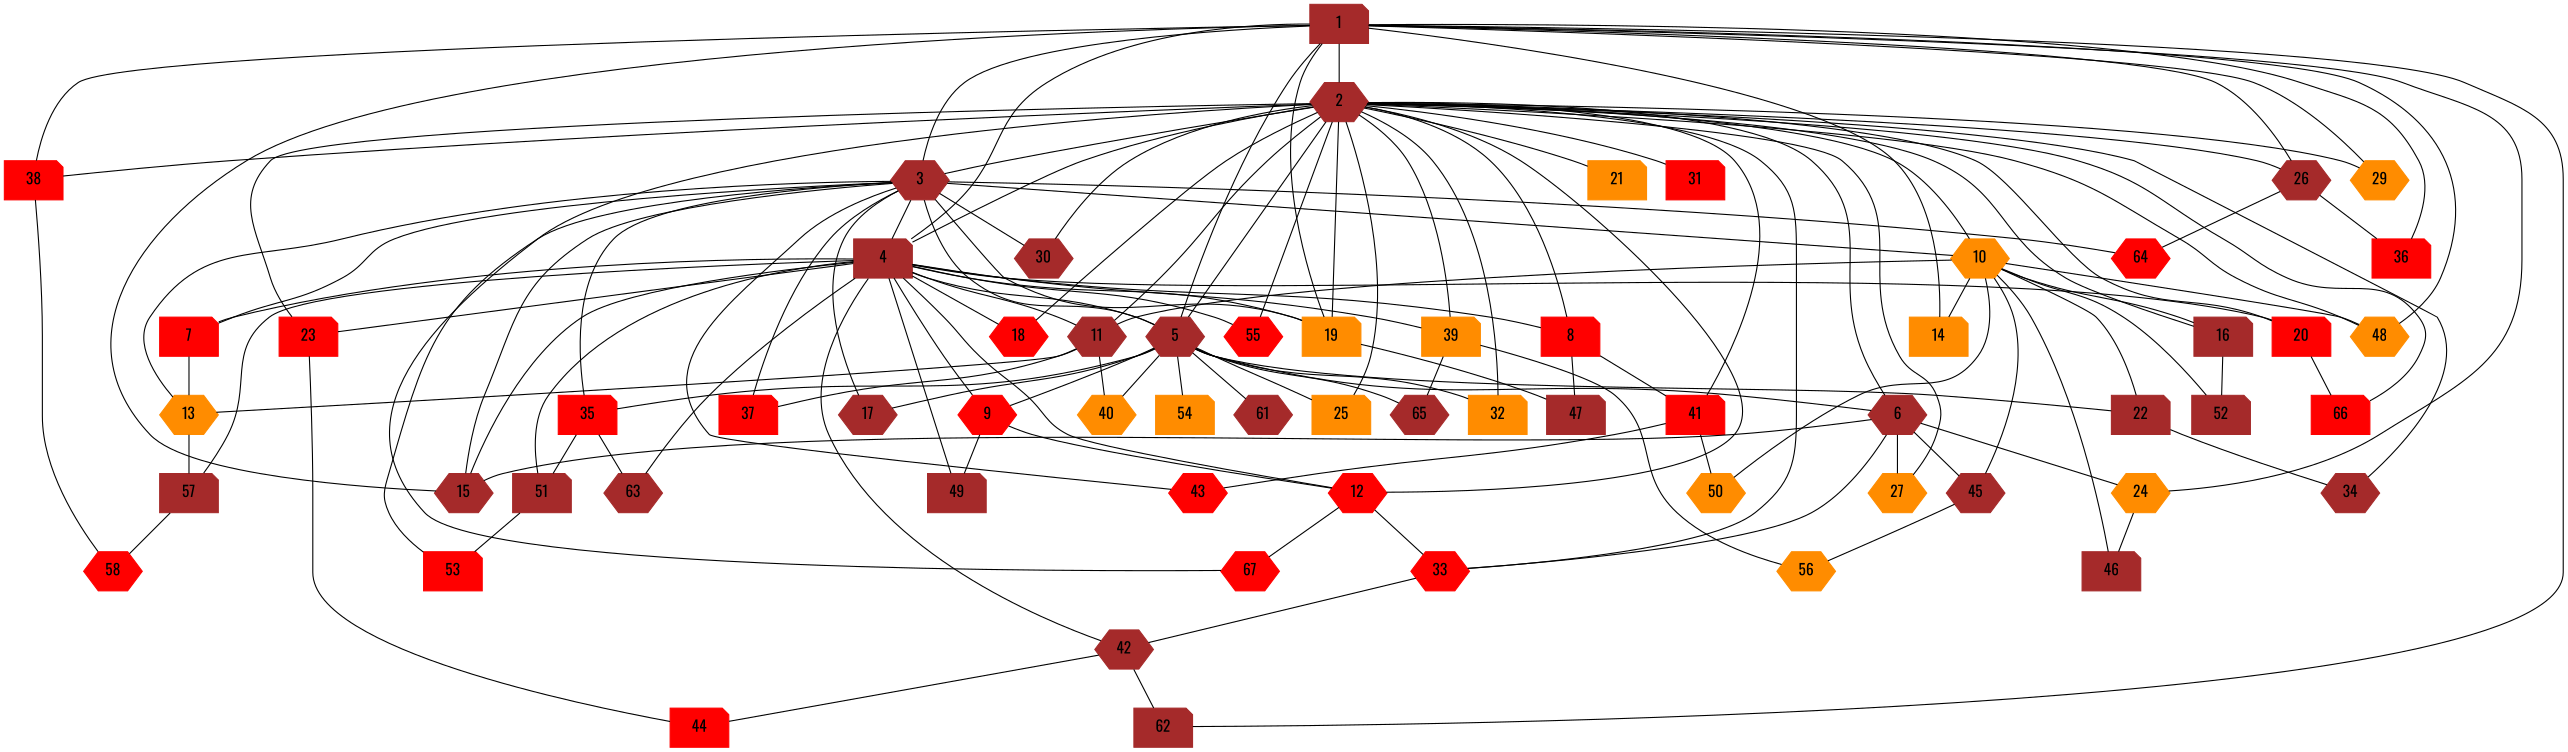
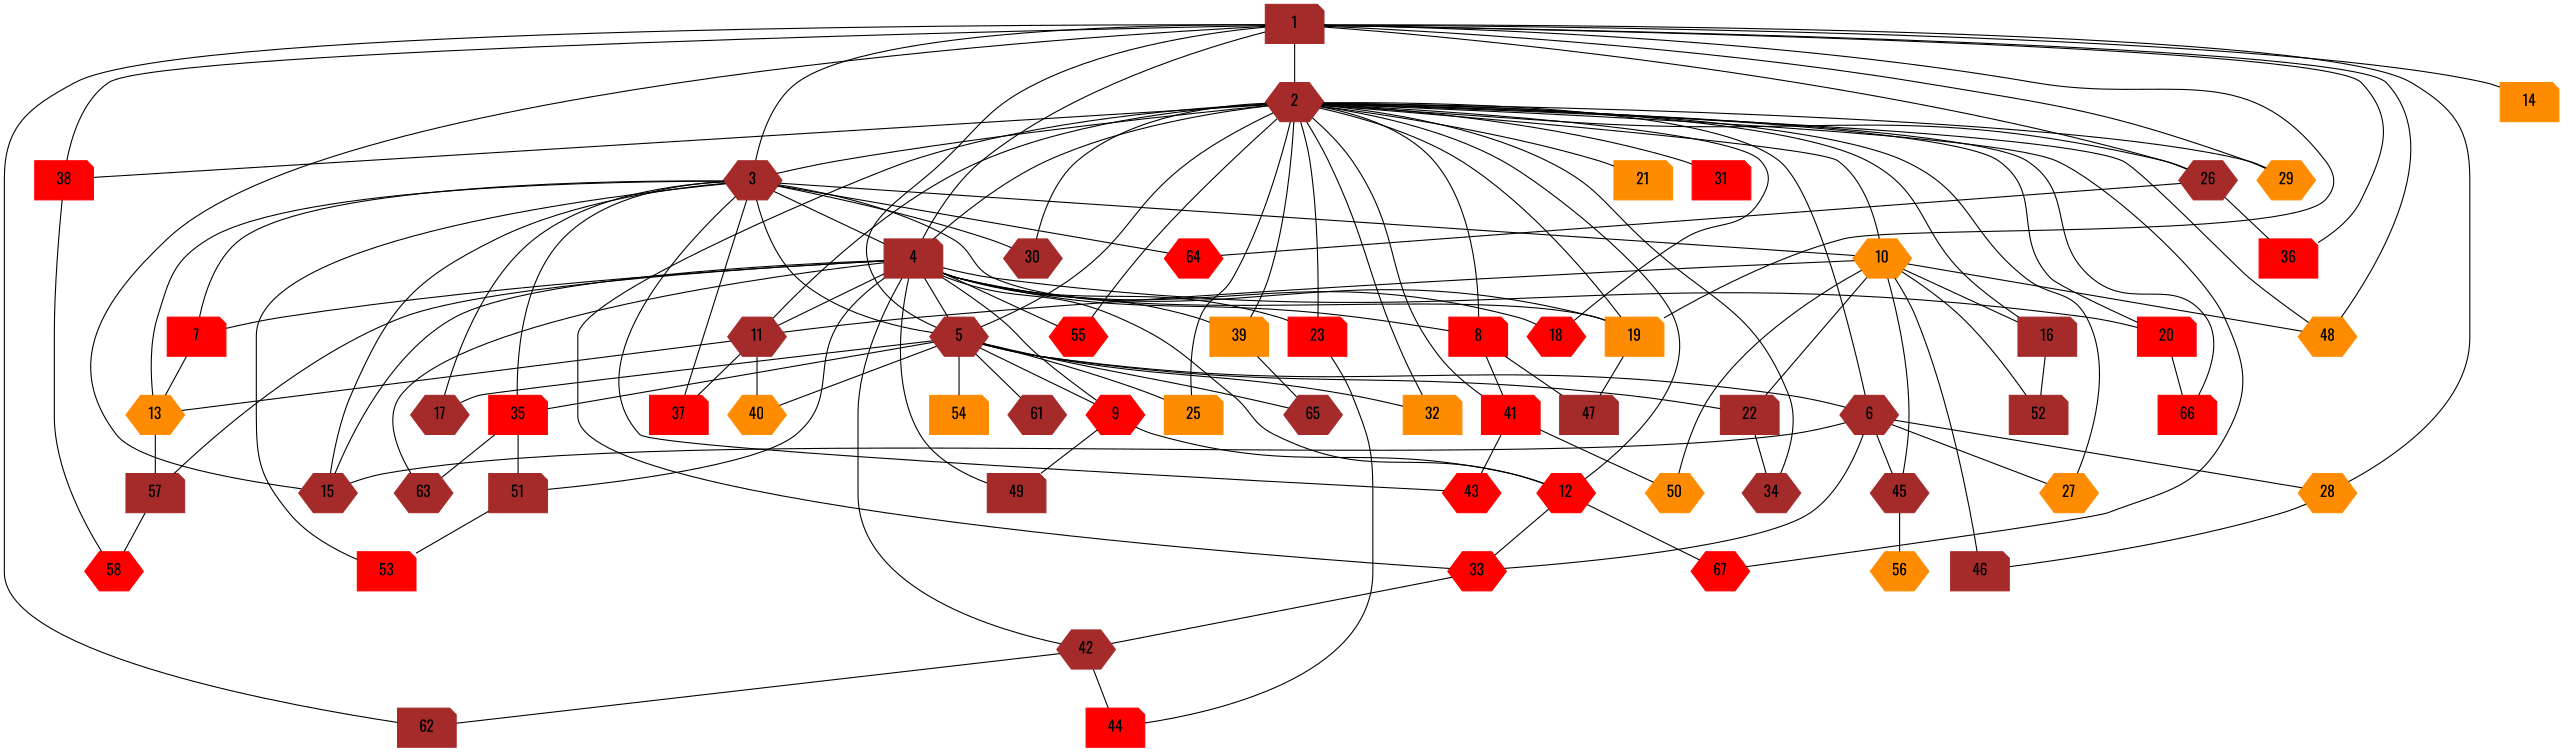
edge "10" -- "14": removed
edge "39" -- "56": removed
node "24": label "24" -> "28"
